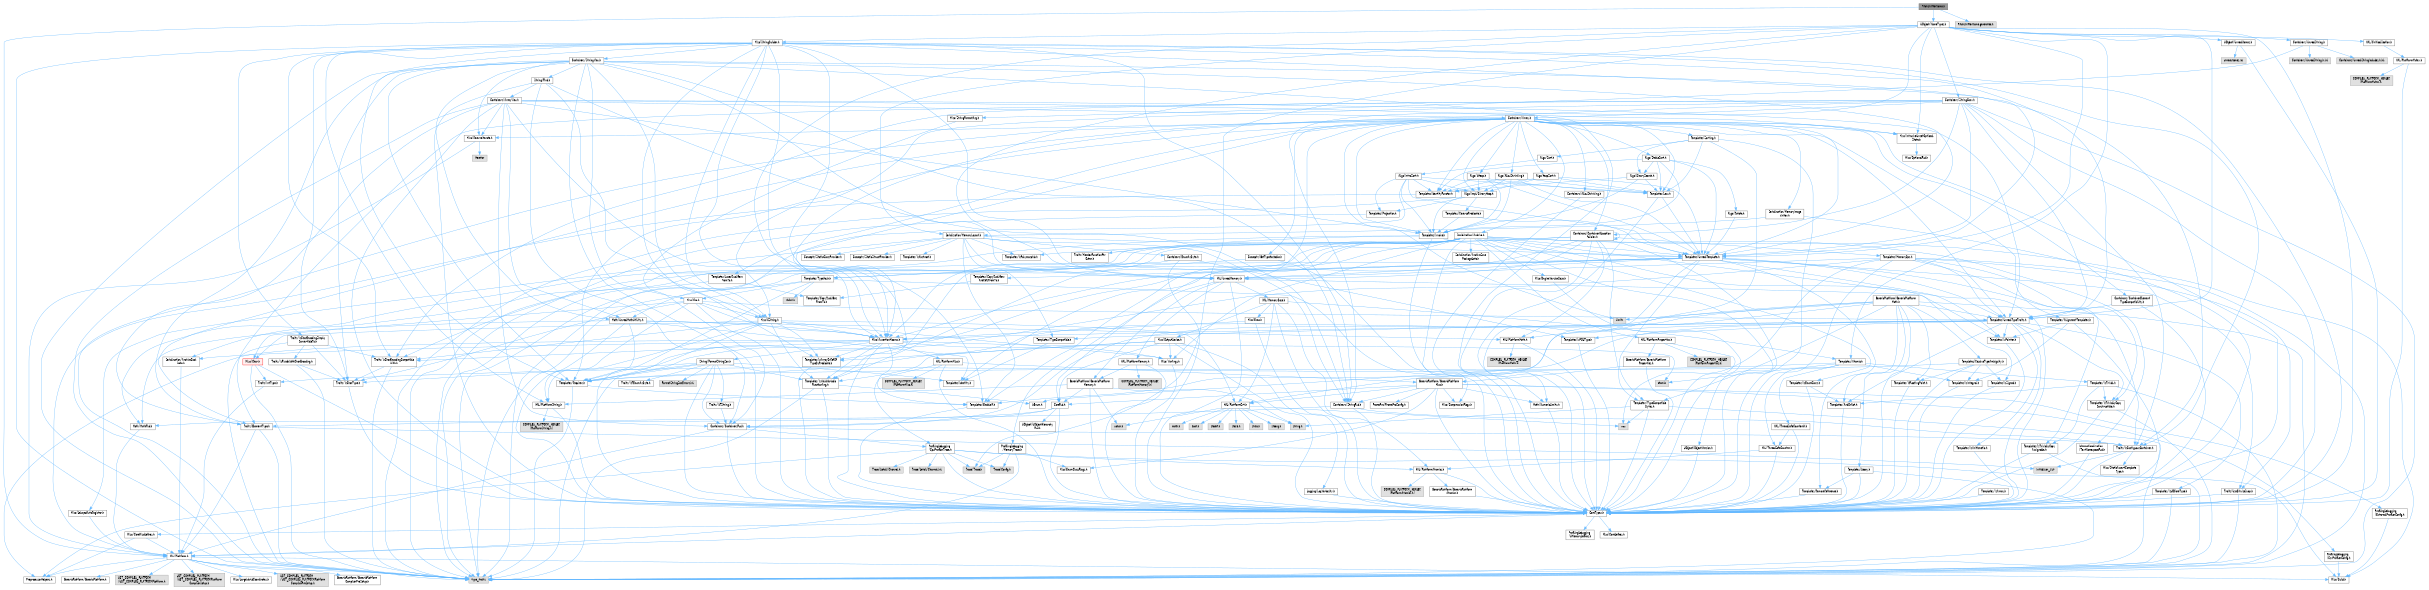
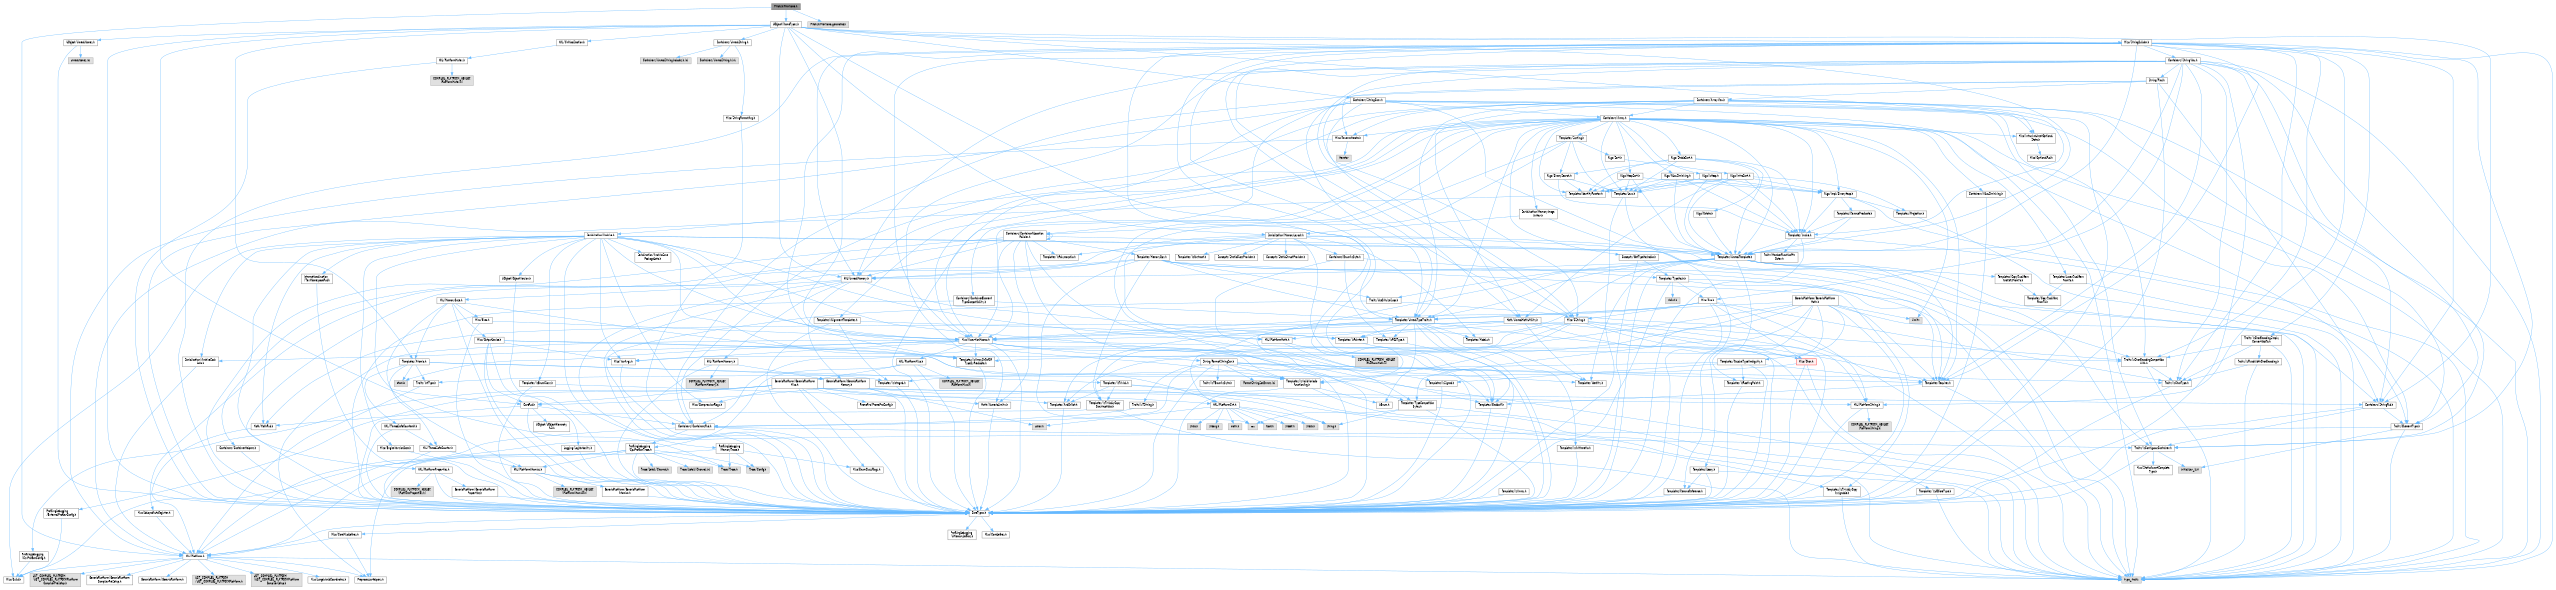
edge "Misc/CString.h" -> "HAL/PlatformCrt.h": removed
node "Templates/TypeCompatible.h": label "Templates/TypeCompatible.h" -> "Templates/Models.h"
edge "GenericPlatform/GenericPlatform Properties.h" -> "GenericPlatform/GenericPlatform Misc.h": removed
node "Containers/ContainerHelpers.h": added
